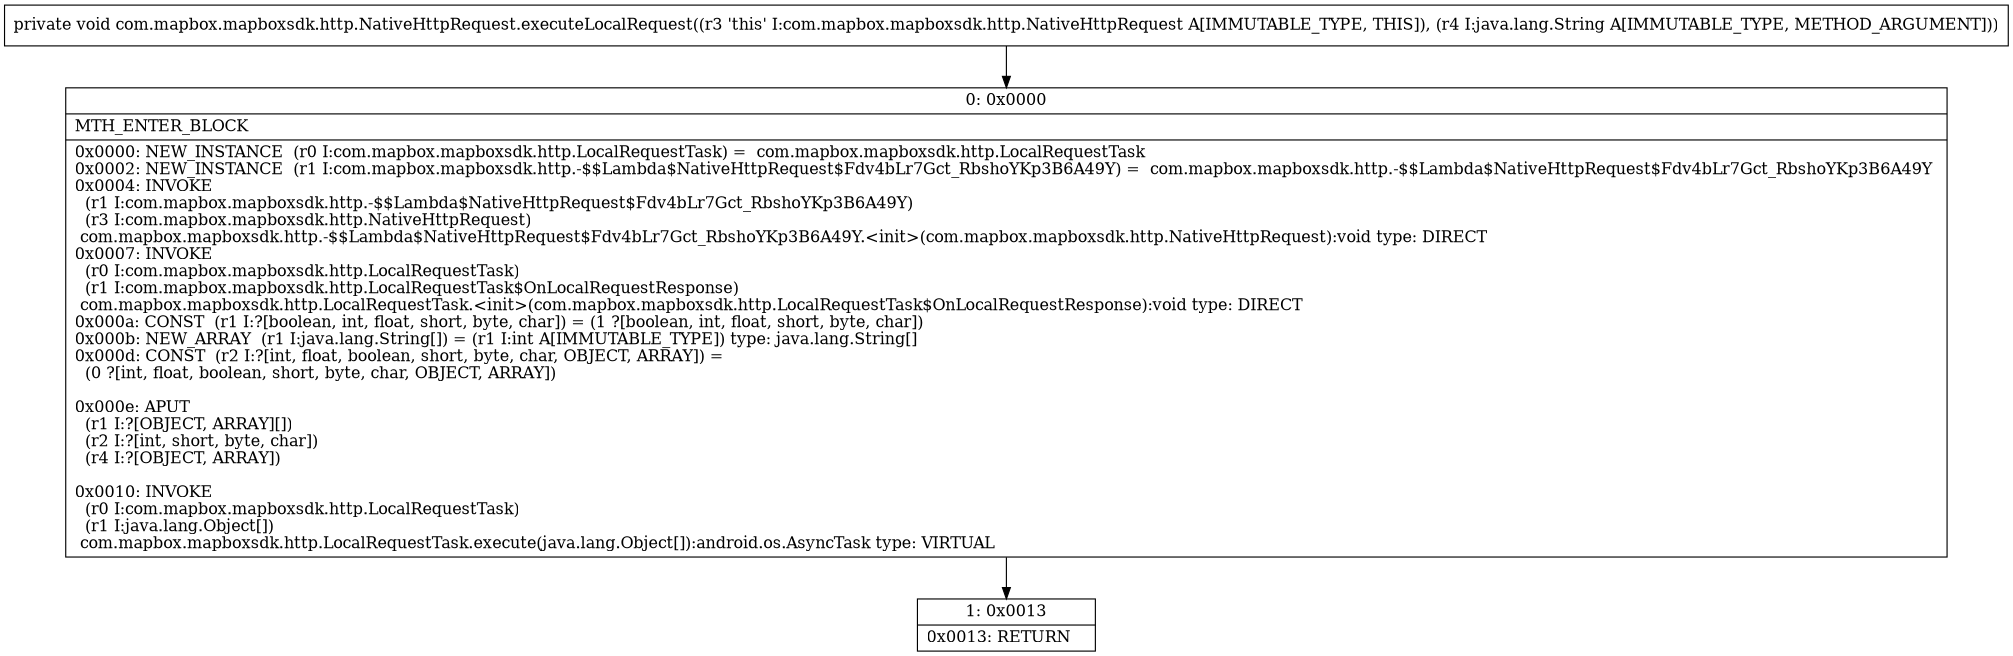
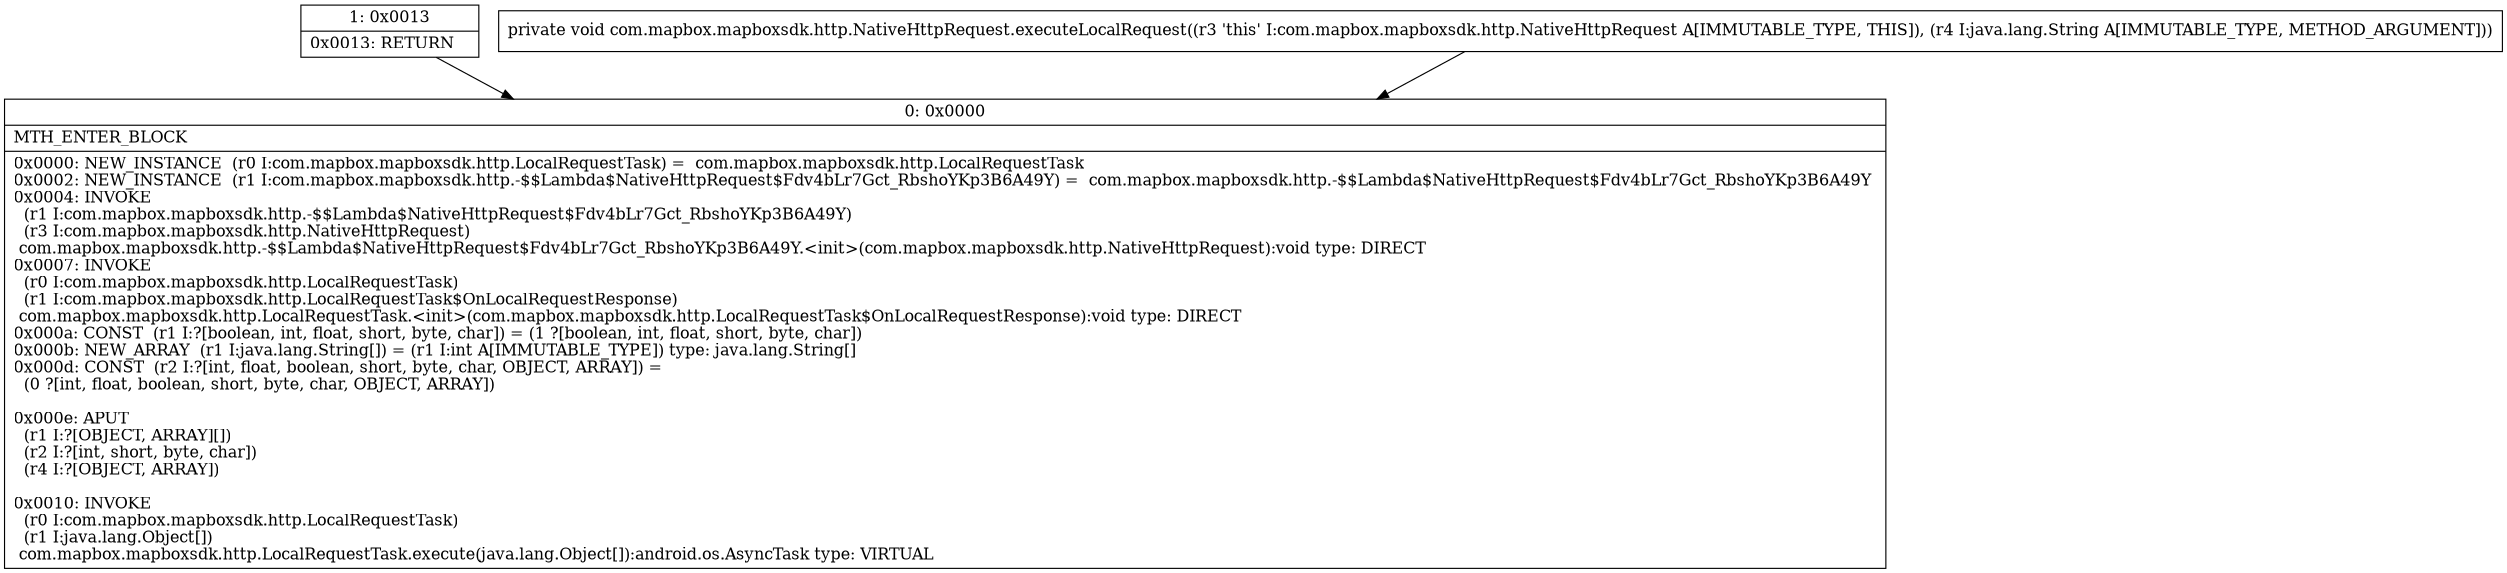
edge "0: 0x0000" -> "1: 0x0013": reversed
